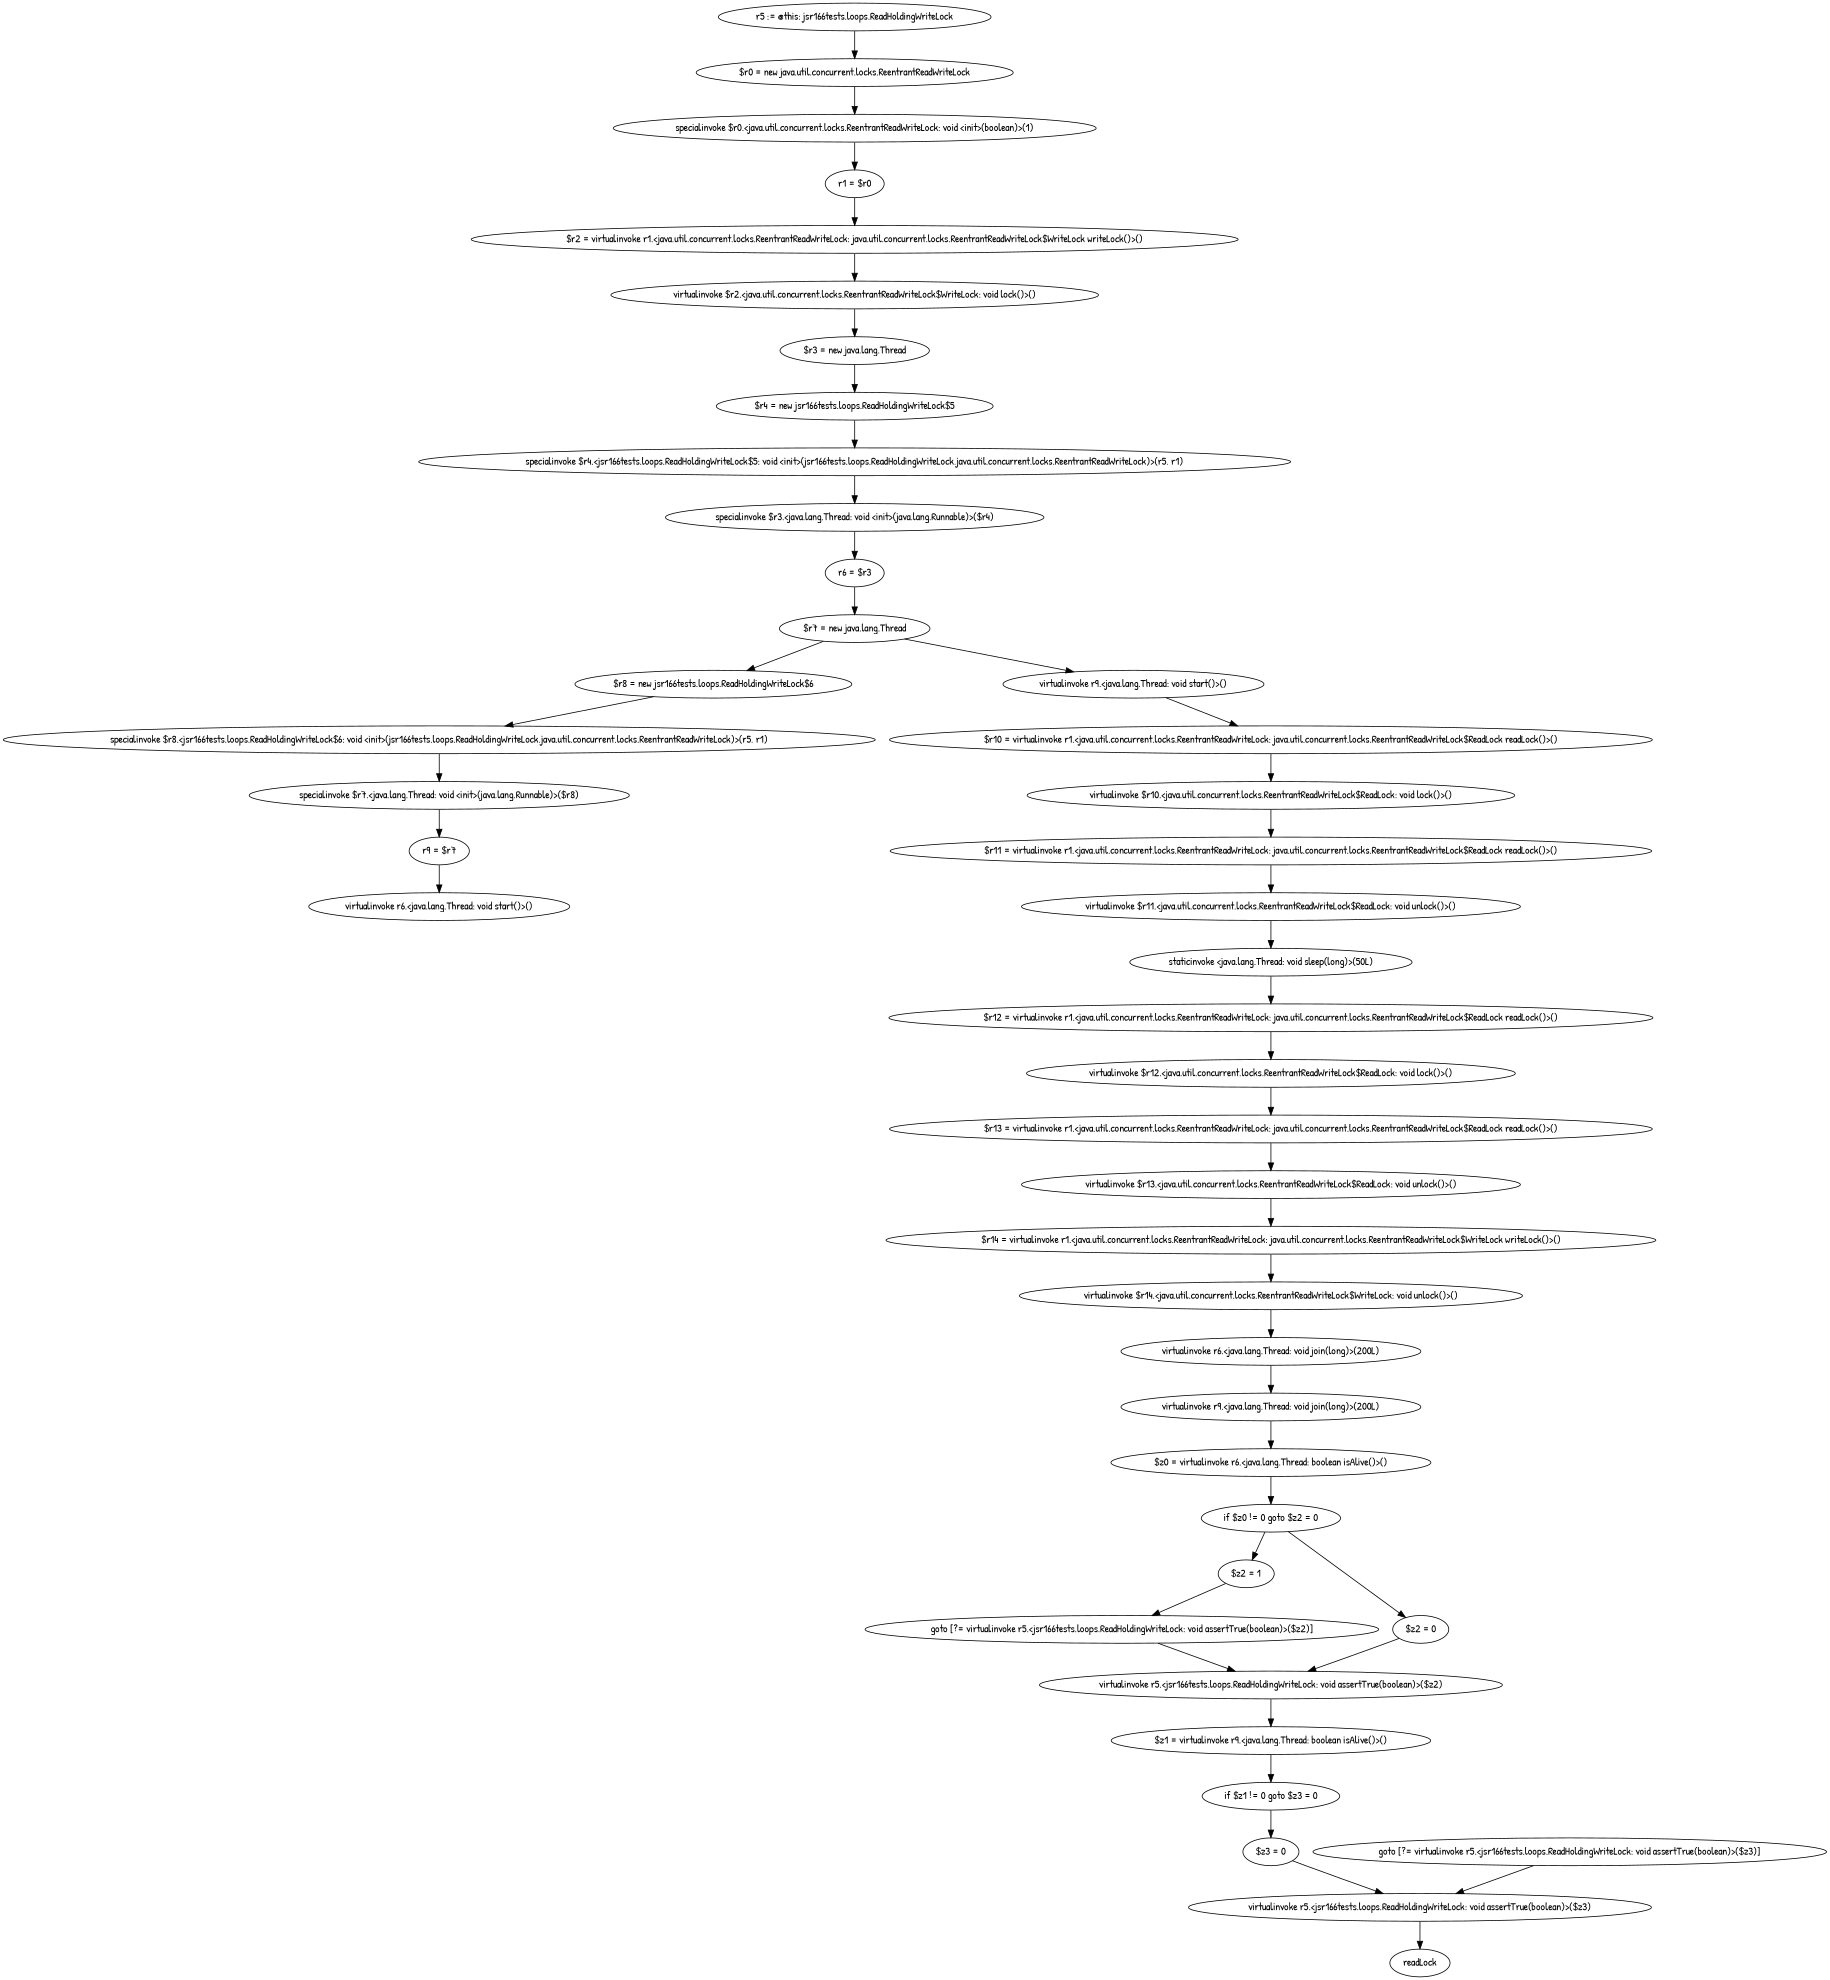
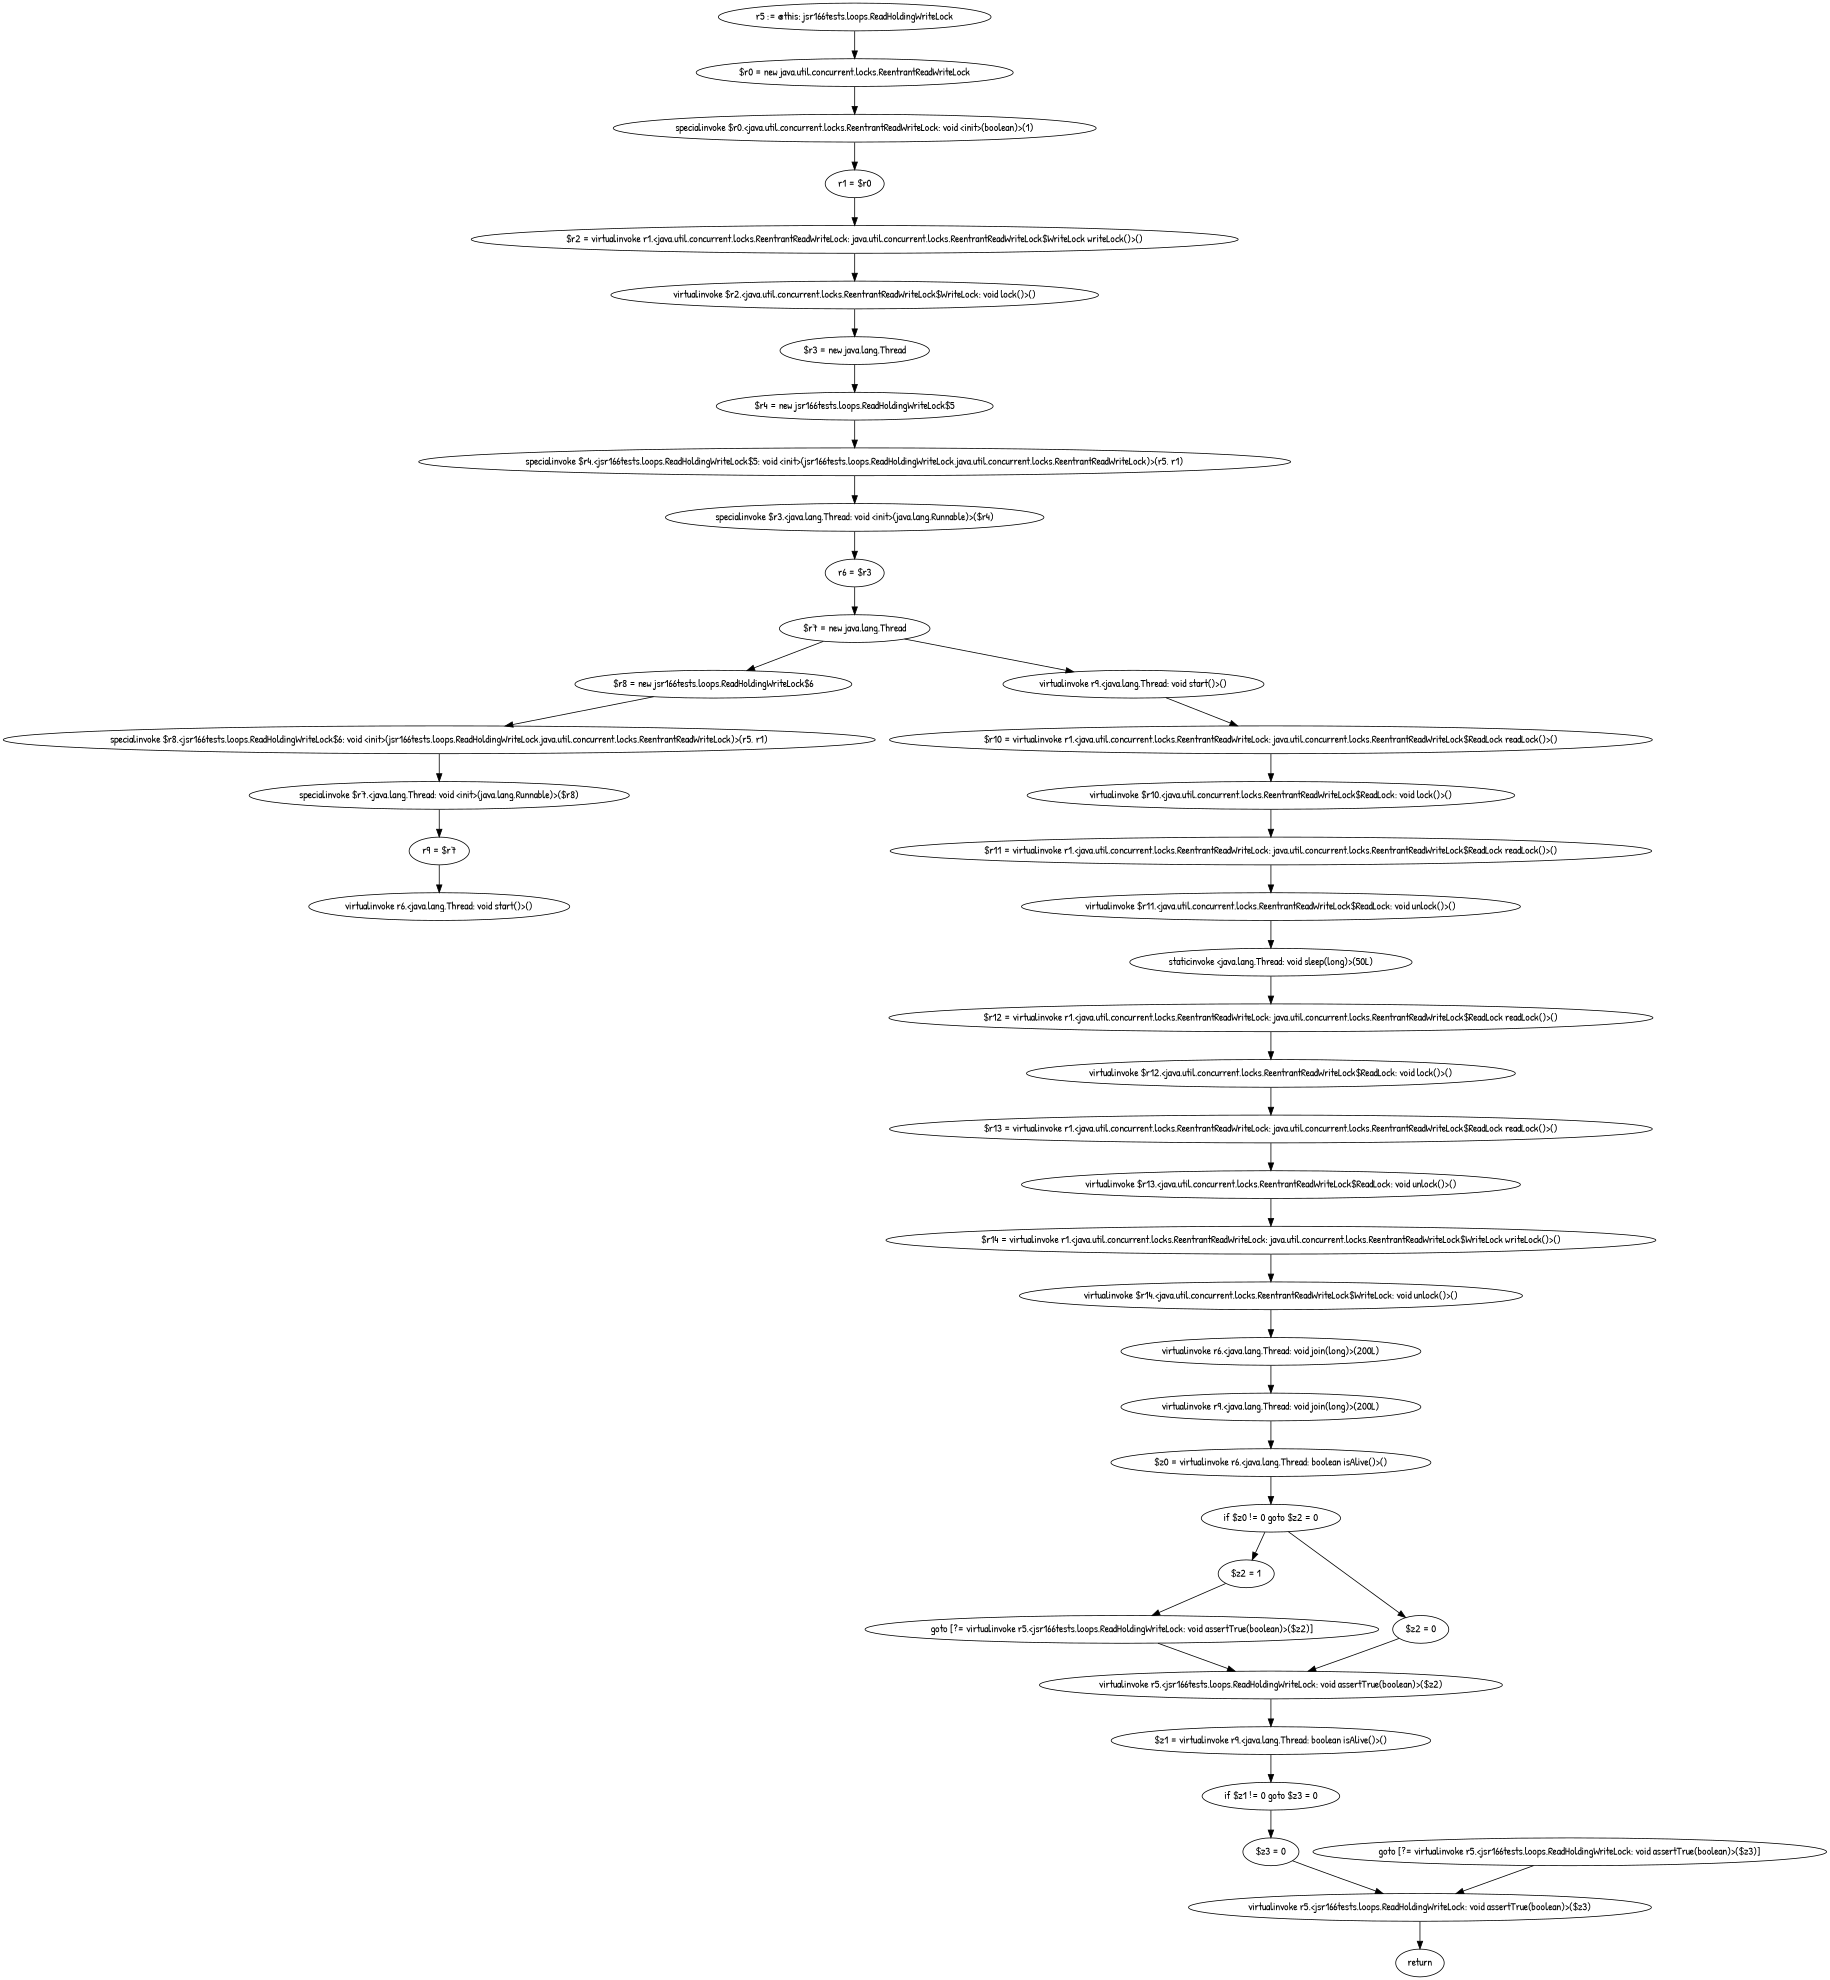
node "readLock": label "readLock" -> "return"
